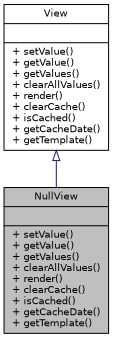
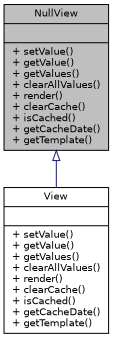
edge "NullView" -> "View": reversed
